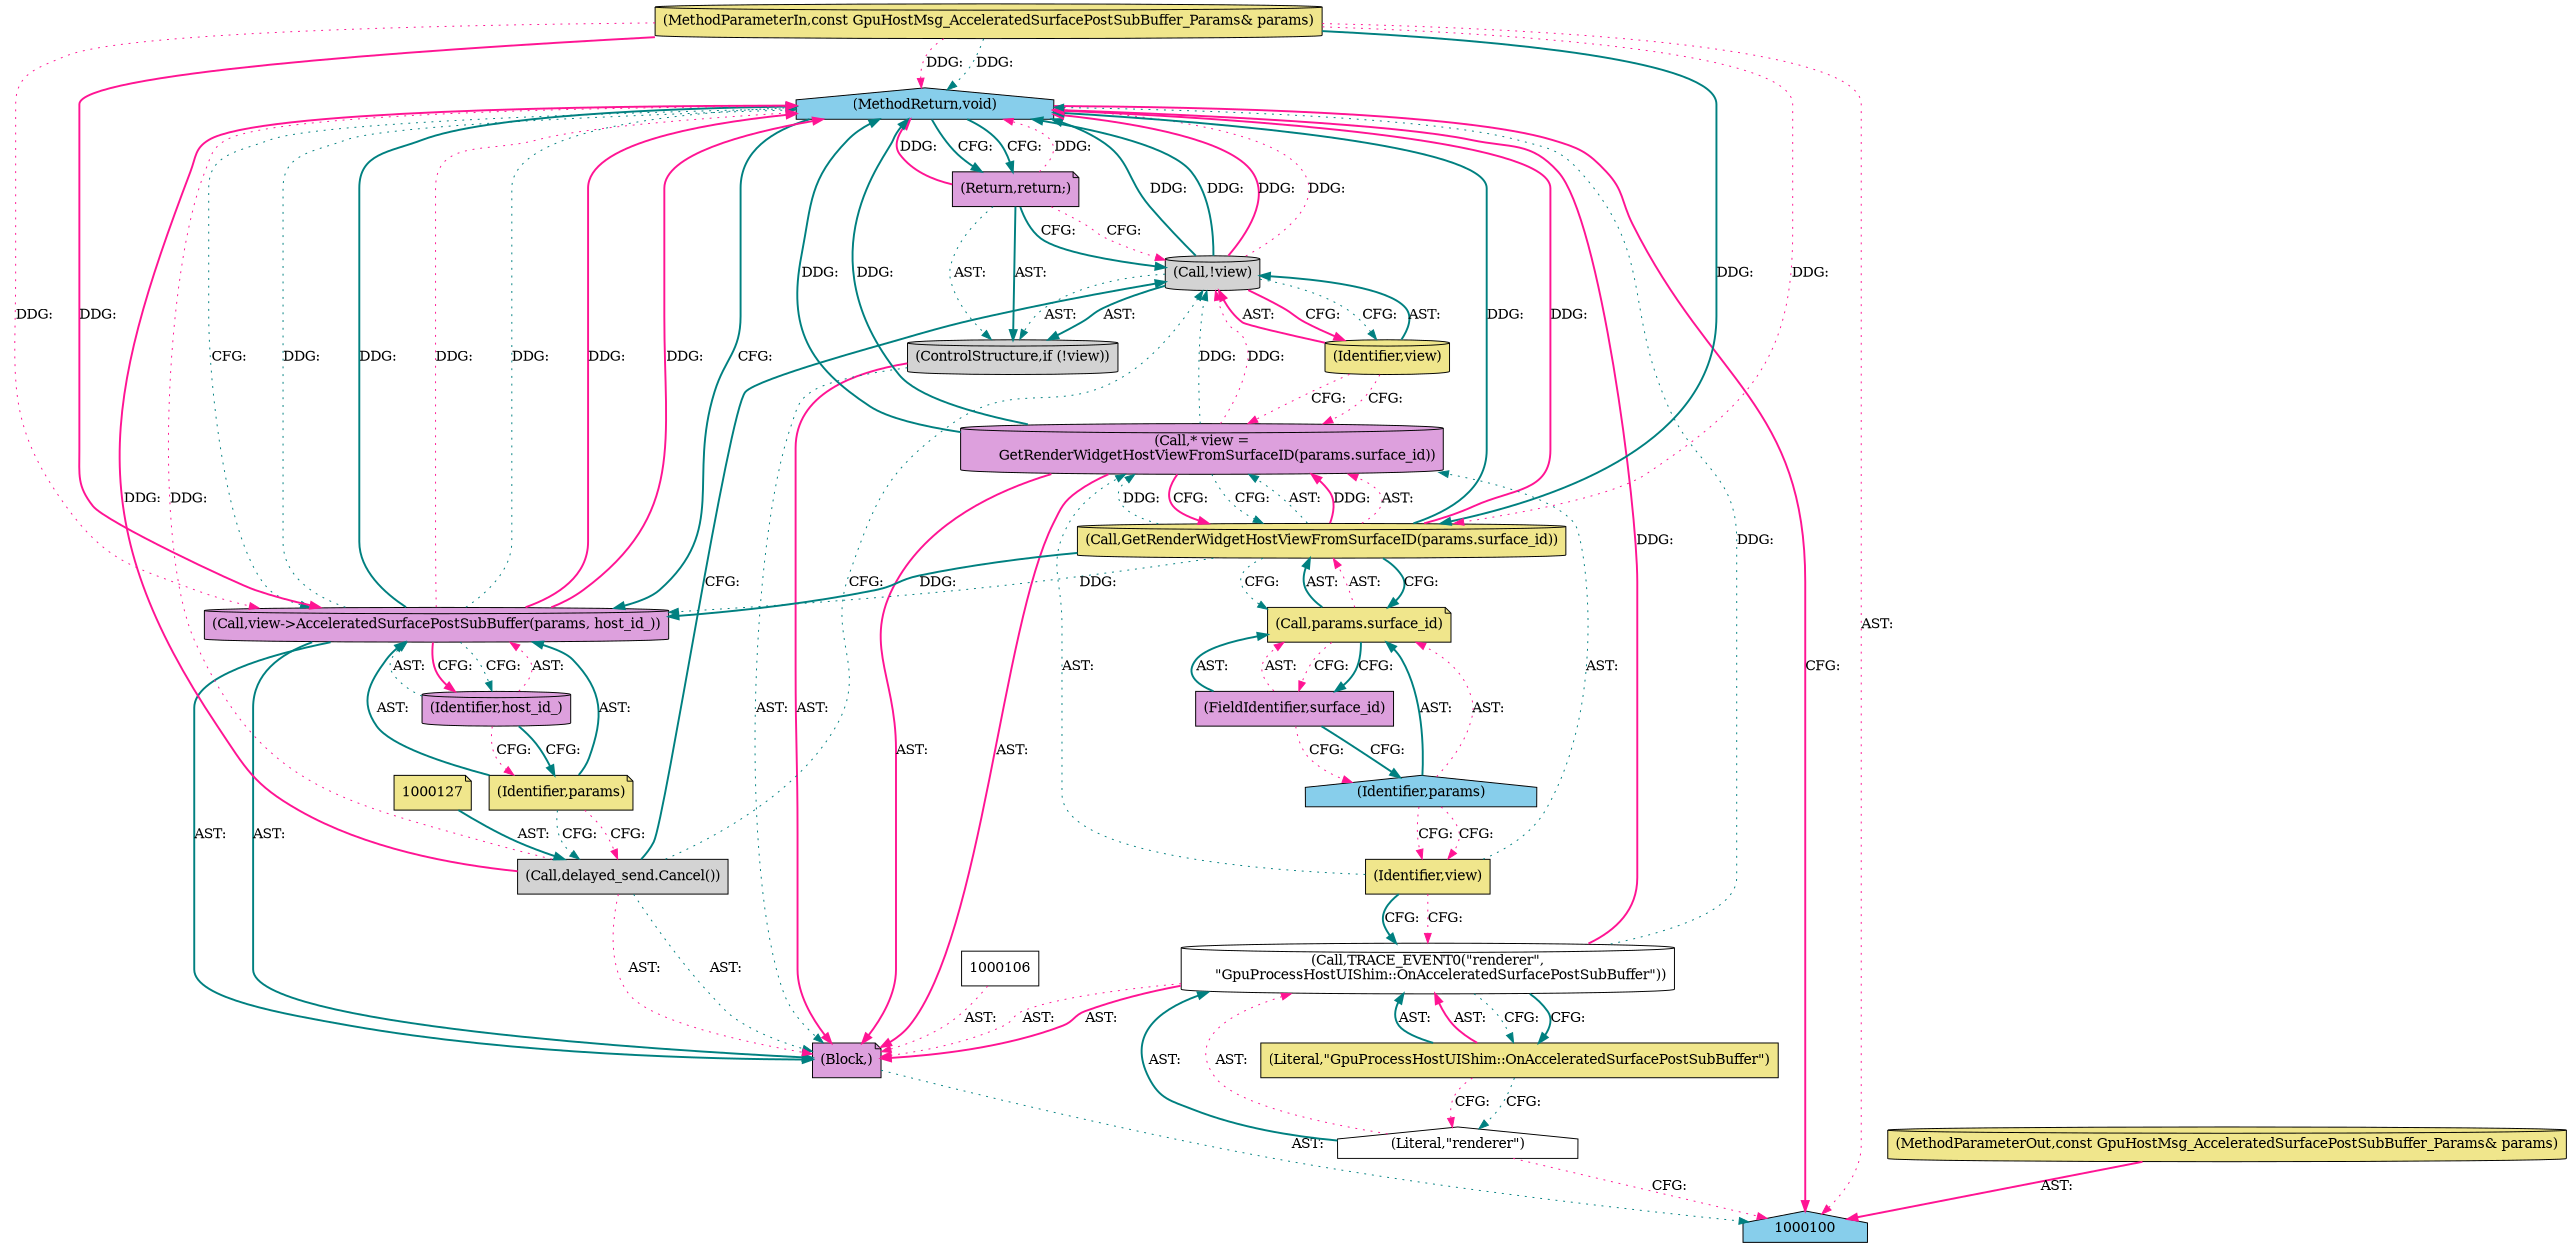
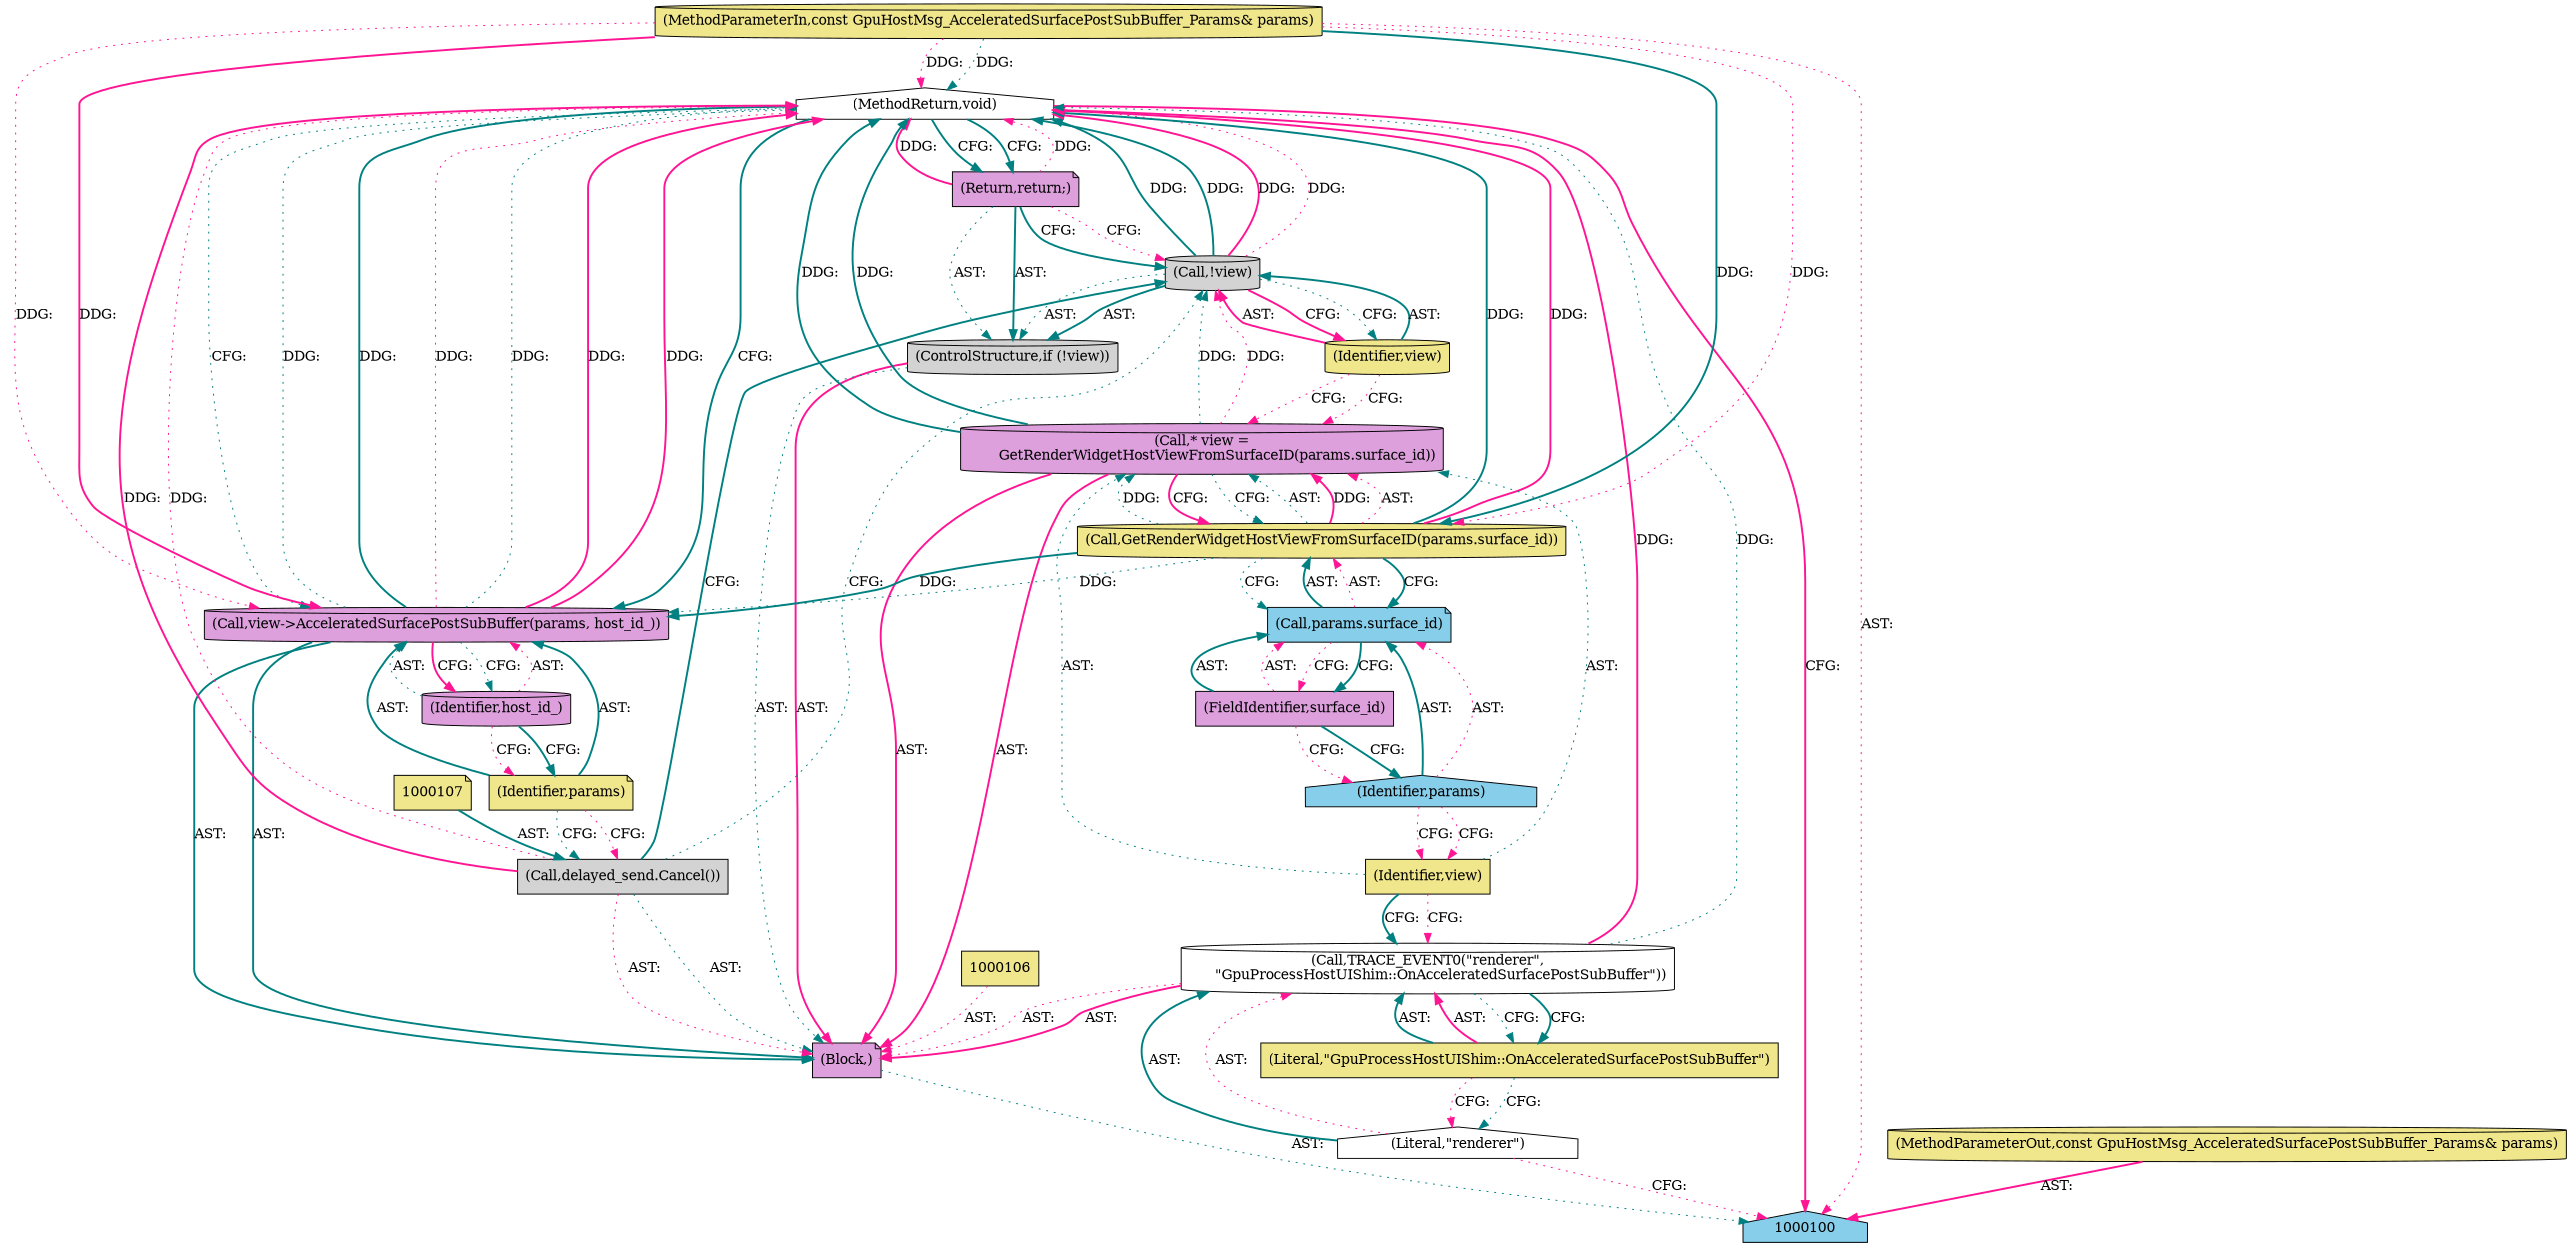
node "(MethodReturn,void)": fillcolor skyblue -> white
node "(Call,params.surface_id)": fillcolor khaki -> skyblue
node "1000127": label "1000127" -> "1000107"
node "1000106": fillcolor white -> khaki
